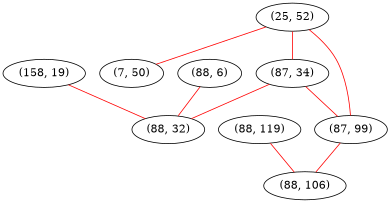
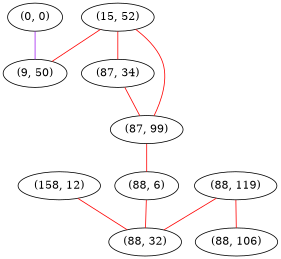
node "(0, 0)": added
node "(25, 52)": label "(25, 52)" -> "(15, 52)"
node "(158, 19)": label "(158, 19)" -> "(158, 12)"
node "(7, 50)": label "(7, 50)" -> "(9, 50)"
edge "(87, 34)" -- "(88, 32)": now "(88, 119)" -- "(88, 32)"
edge "(87, 99)" -- "(88, 106)": now "(87, 99)" -- "(88, 6)"
